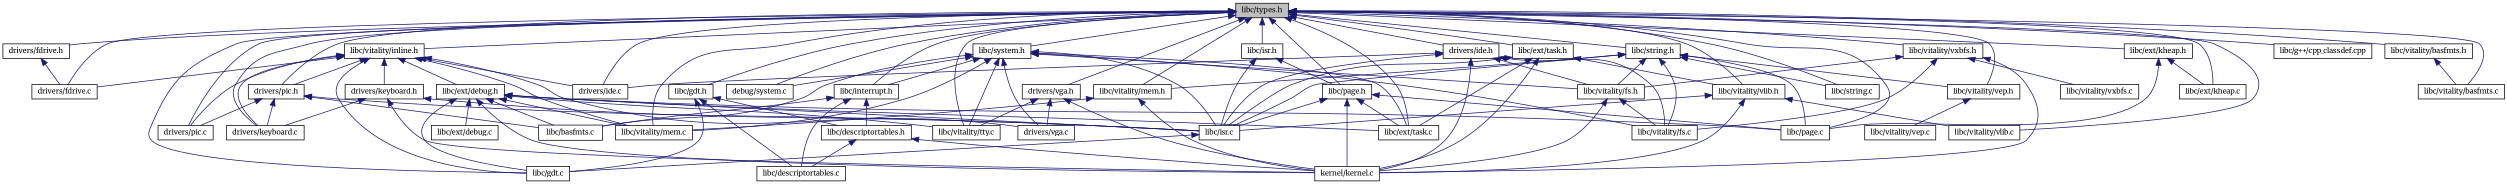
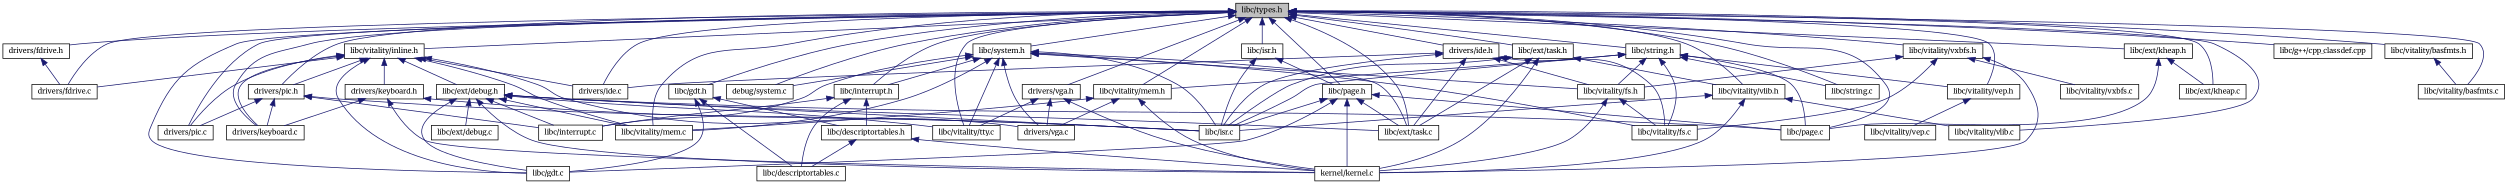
edge "drivers/vga.c" -> "libc/vitality/mem.h": added
node "libc/basfmts.c": label "libc/basfmts.c" -> "libc/interrupt.c"
edge "kernel/kernel.c" -> "drivers/ide.h": now "libc/ext/task.c" -> "drivers/ide.h"
edge "libc/gdt.c" -> "libc/isr.c": now "libc/gdt.c" -> "libc/page.h"
